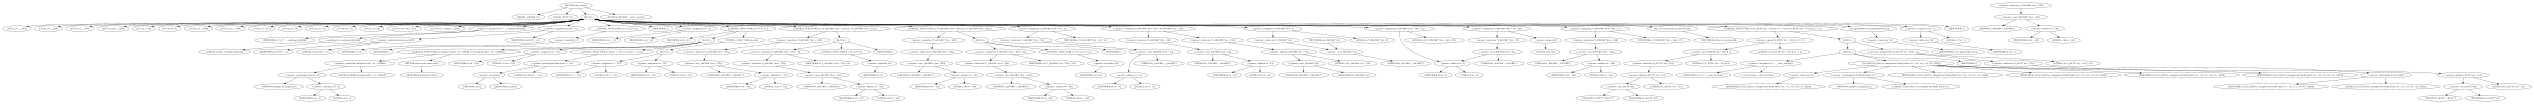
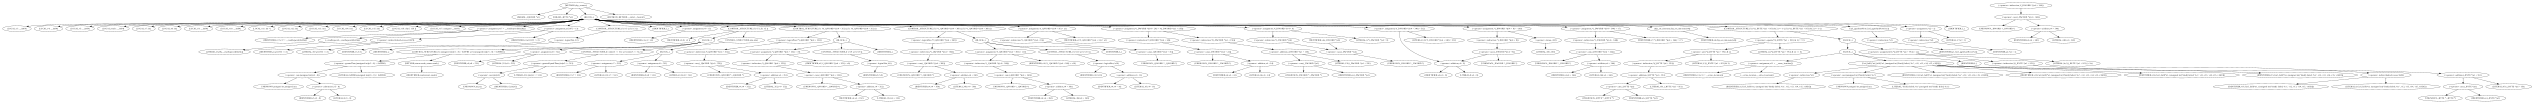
node "(IDENTIFIER,v4,v4 = v3)": removed
edge "(<operator>.cast,(_QWORD *)(v4 + 16))" -> "(<operator>.addition,v4 + 16)": now "(<operator>.logicalNot,!v10)" -> "(<operator>.addition,v4 + 16)"
